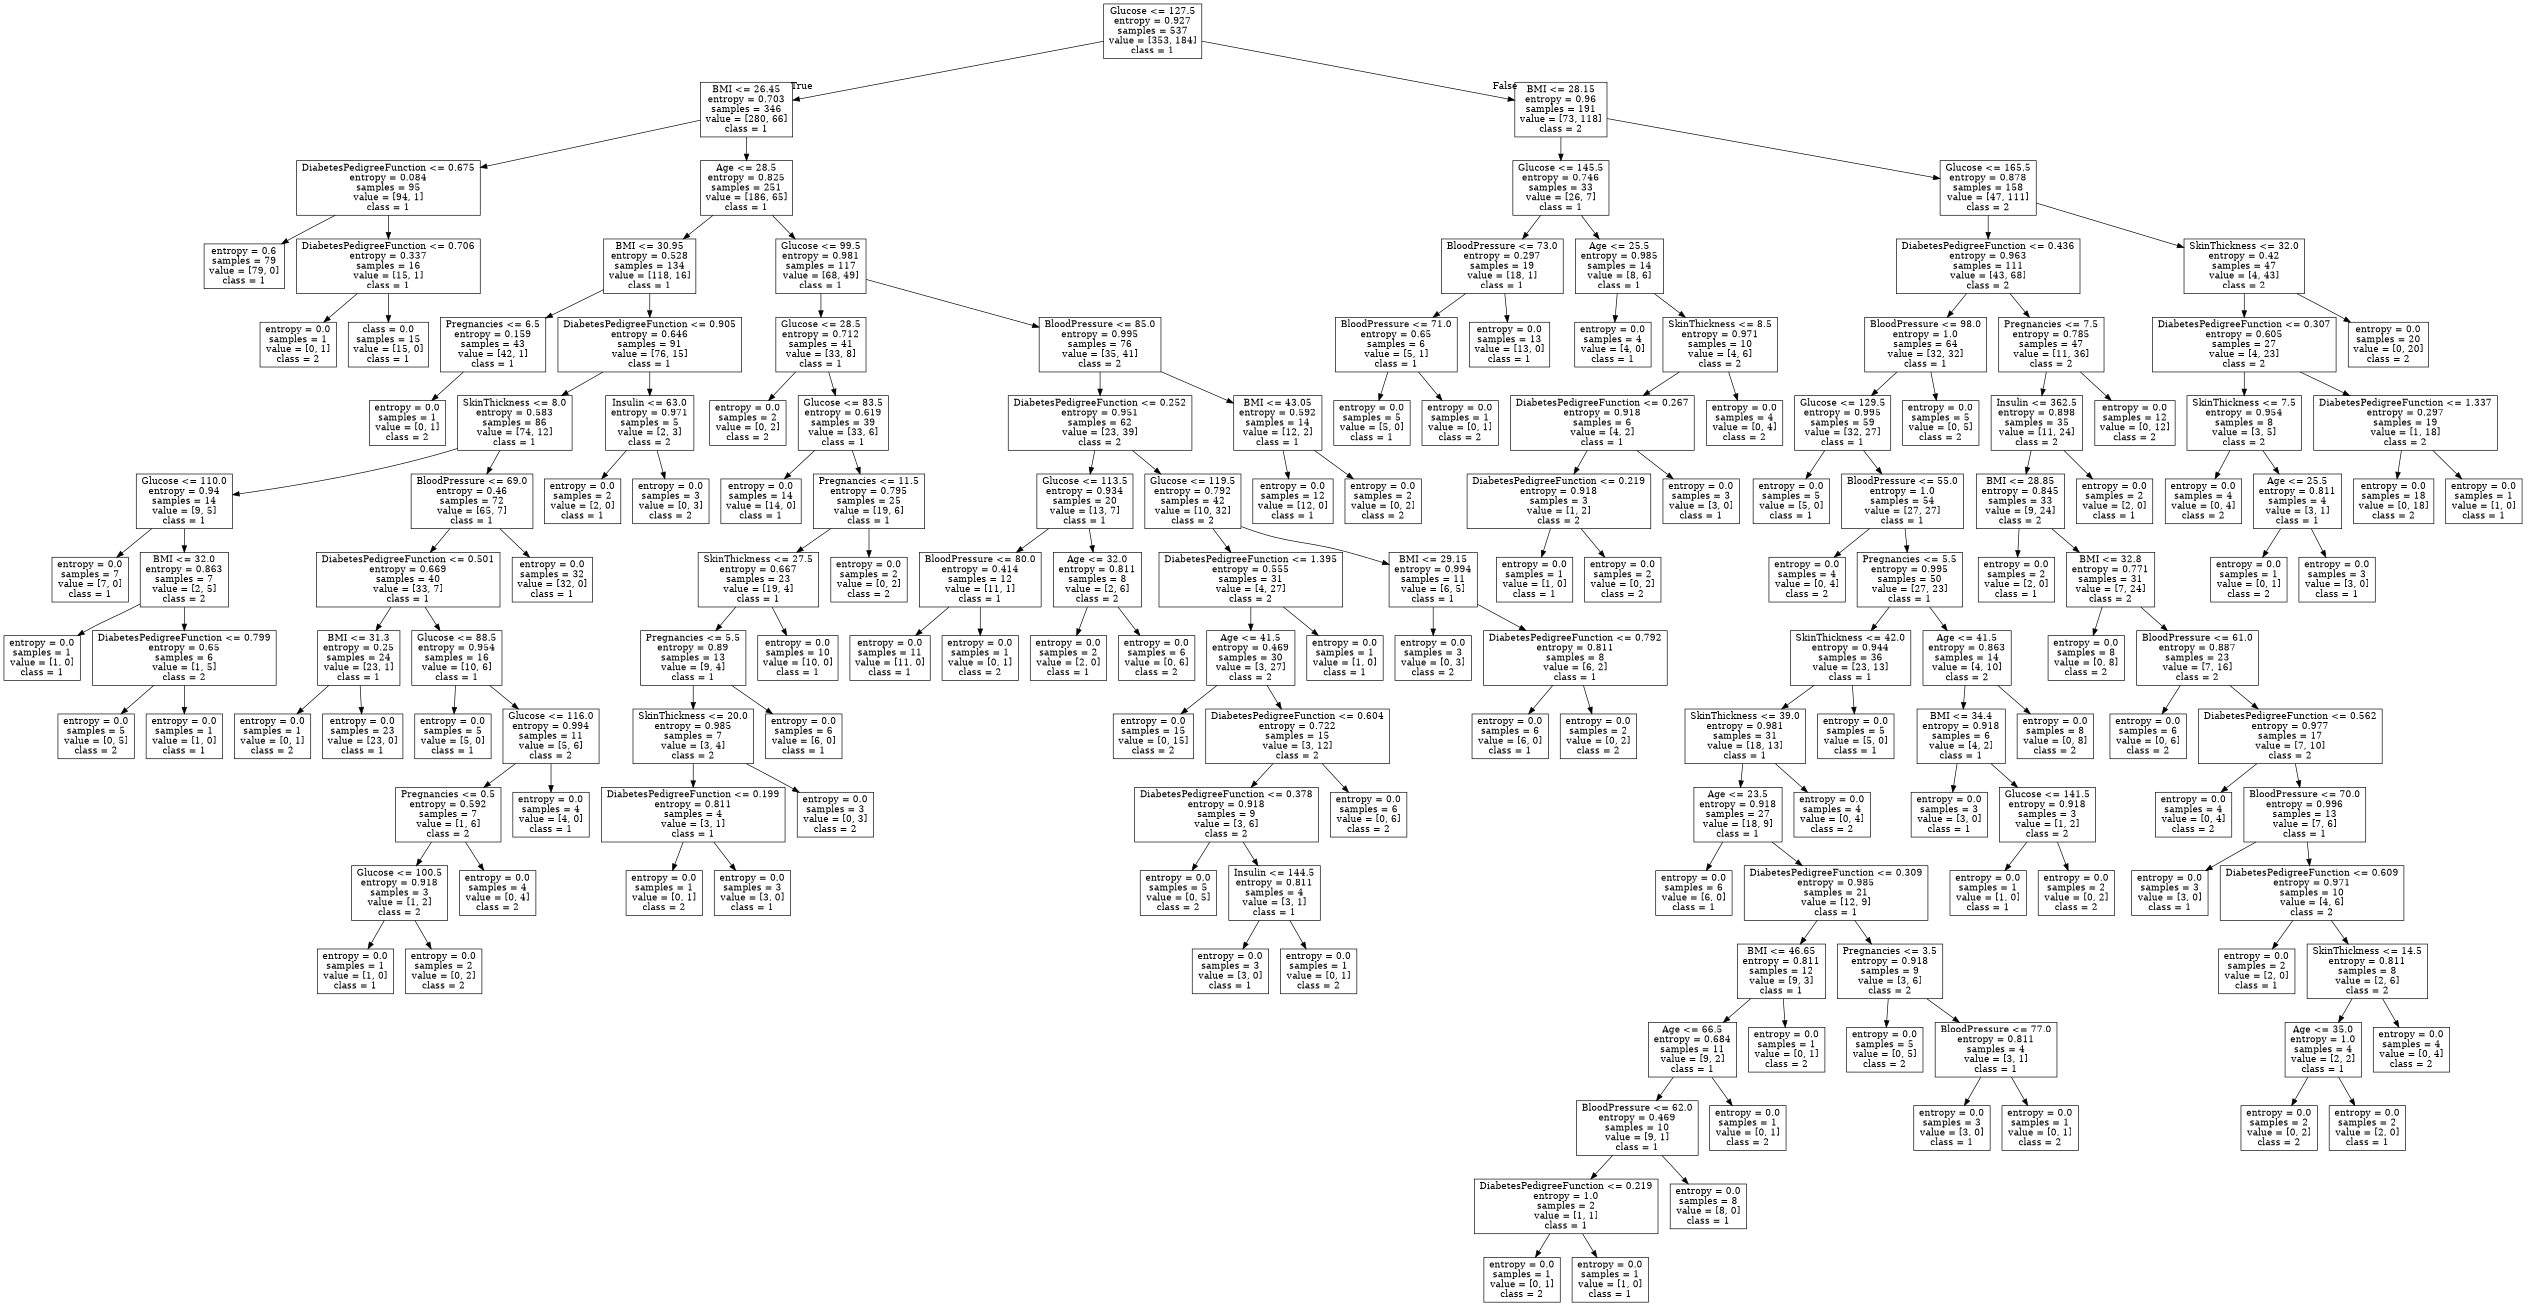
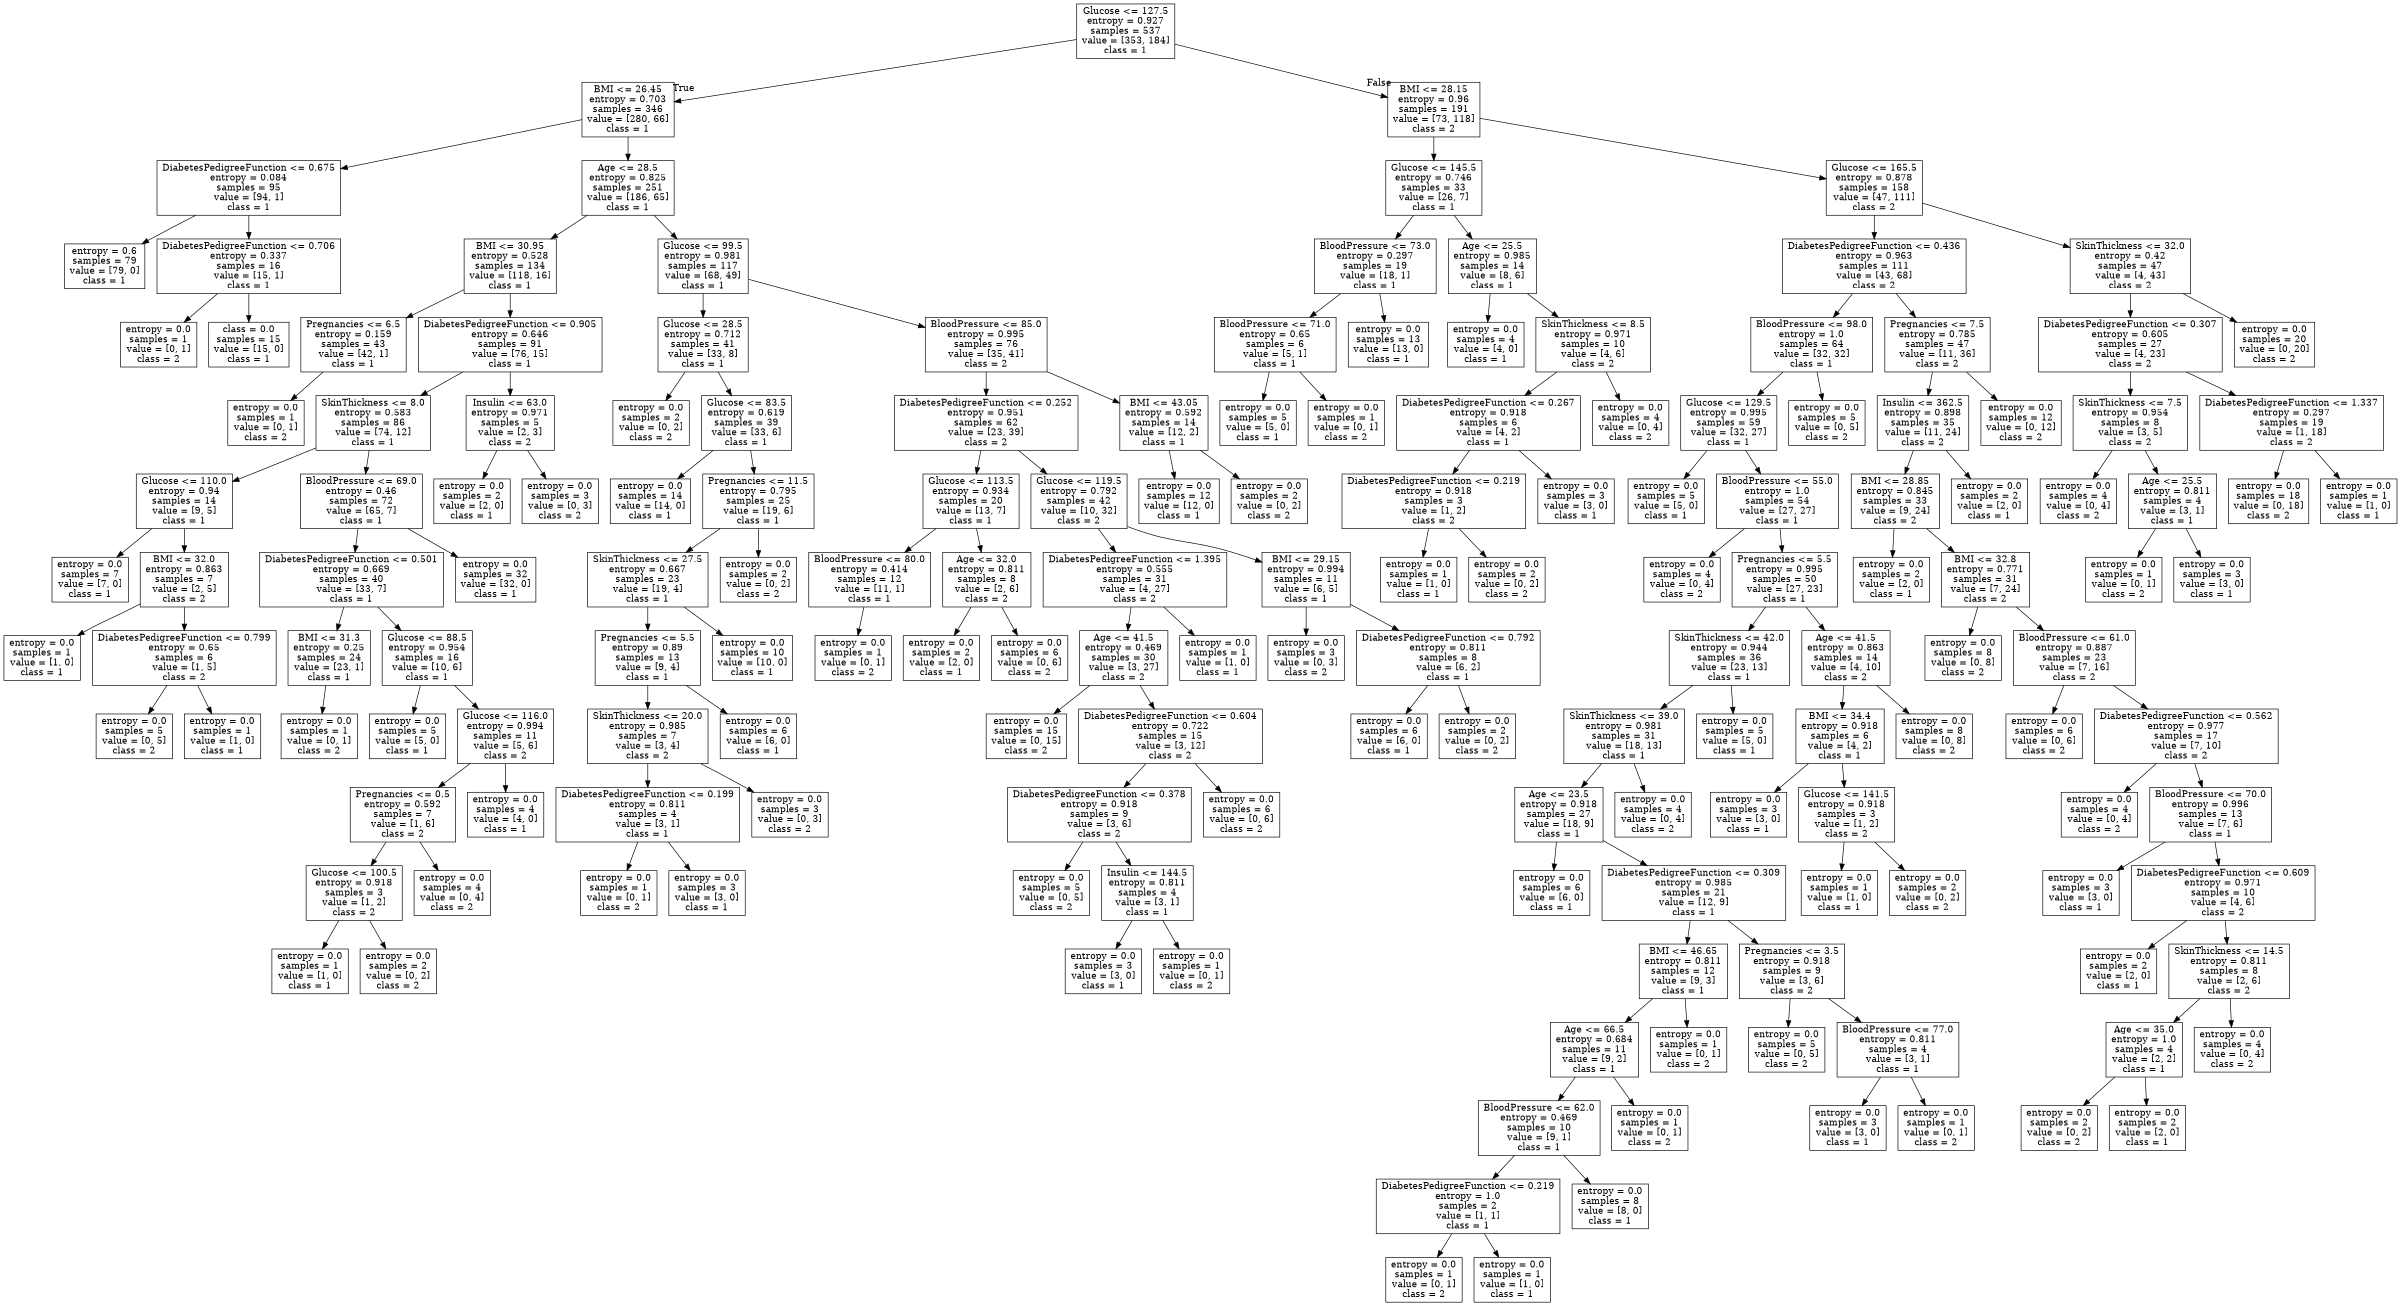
node "entropy = 0.0 samples = 11 value = [11, 0] class = 1": removed
node "entropy = 0.0 samples = 23 value = [23, 0] class = 1": removed
